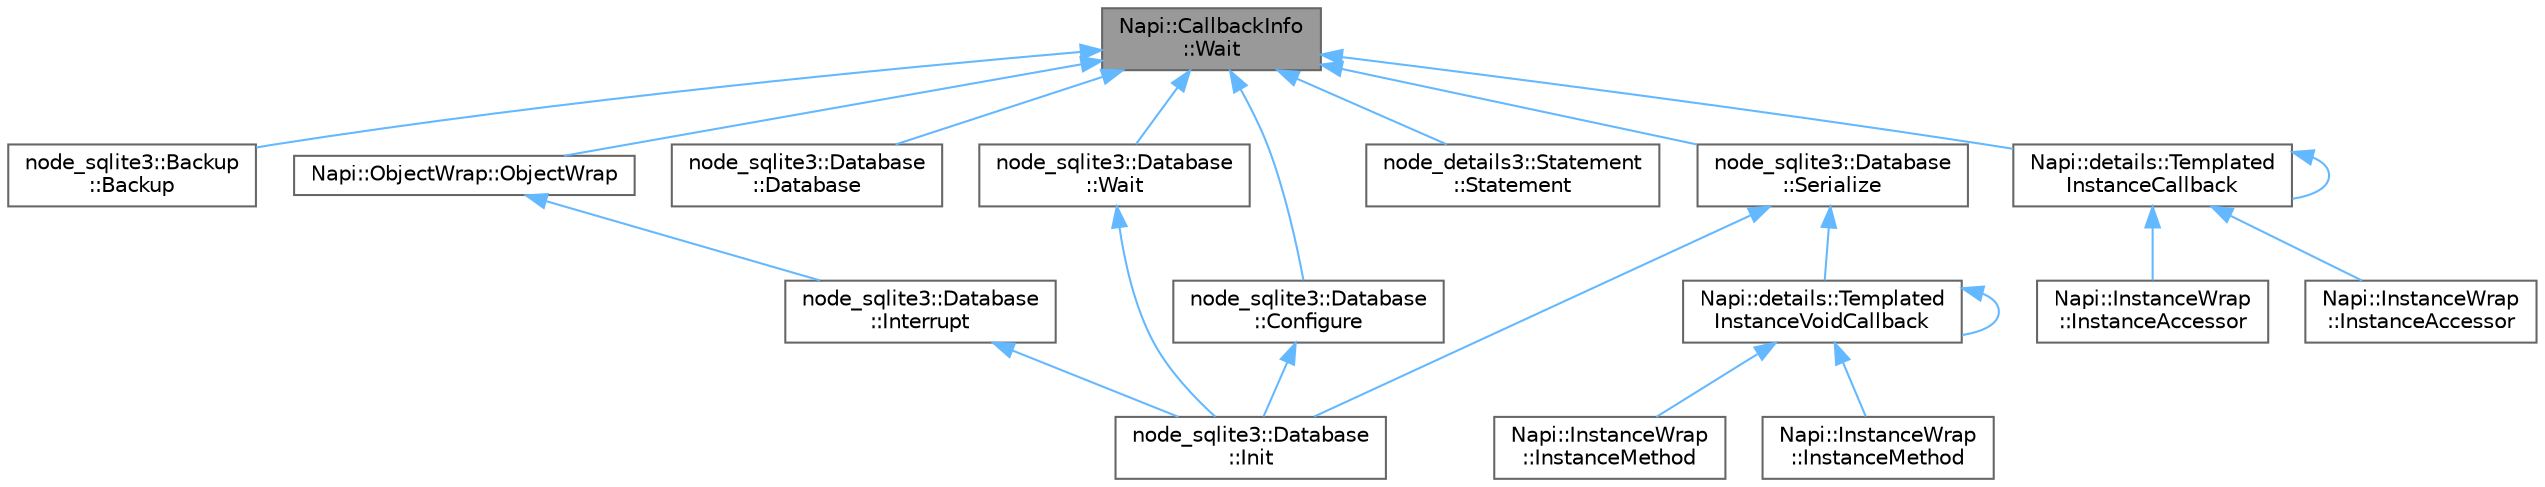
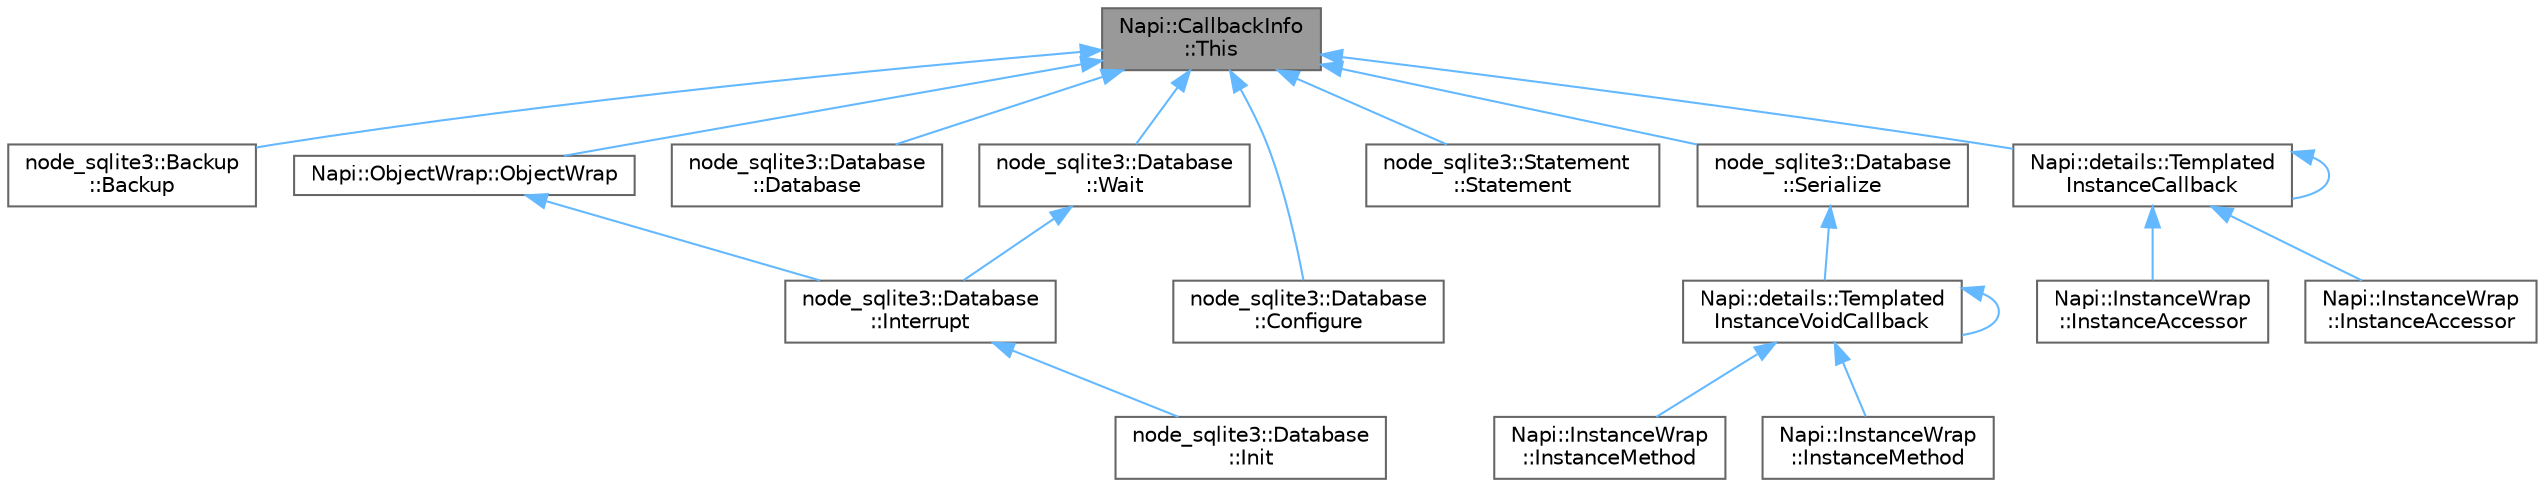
node "Napi::CallbackInfo ::Wait": label "Napi::CallbackInfo ::Wait" -> "Napi::CallbackInfo ::This"
node "node_details3::Statement ::Statement": label "node_details3::Statement ::Statement" -> "node_sqlite3::Statement ::Statement"
edge "node_sqlite3::Database ::Init" -> "node_sqlite3::Database ::Serialize": removed
edge "node_sqlite3::Database ::Init" -> "node_sqlite3::Database ::Wait": now "node_sqlite3::Database ::Interrupt" -> "node_sqlite3::Database ::Wait"
edge "node_sqlite3::Database ::Init" -> "node_sqlite3::Database ::Configure": removed
